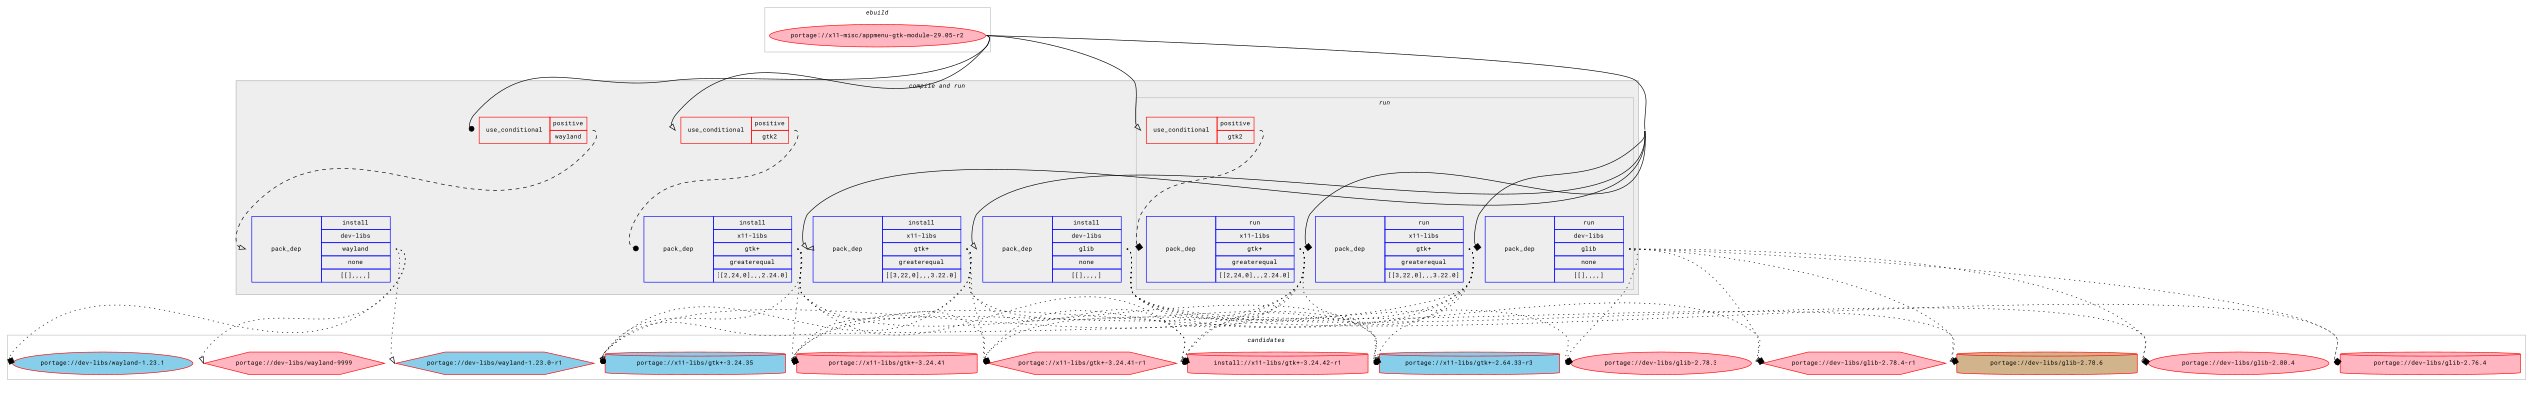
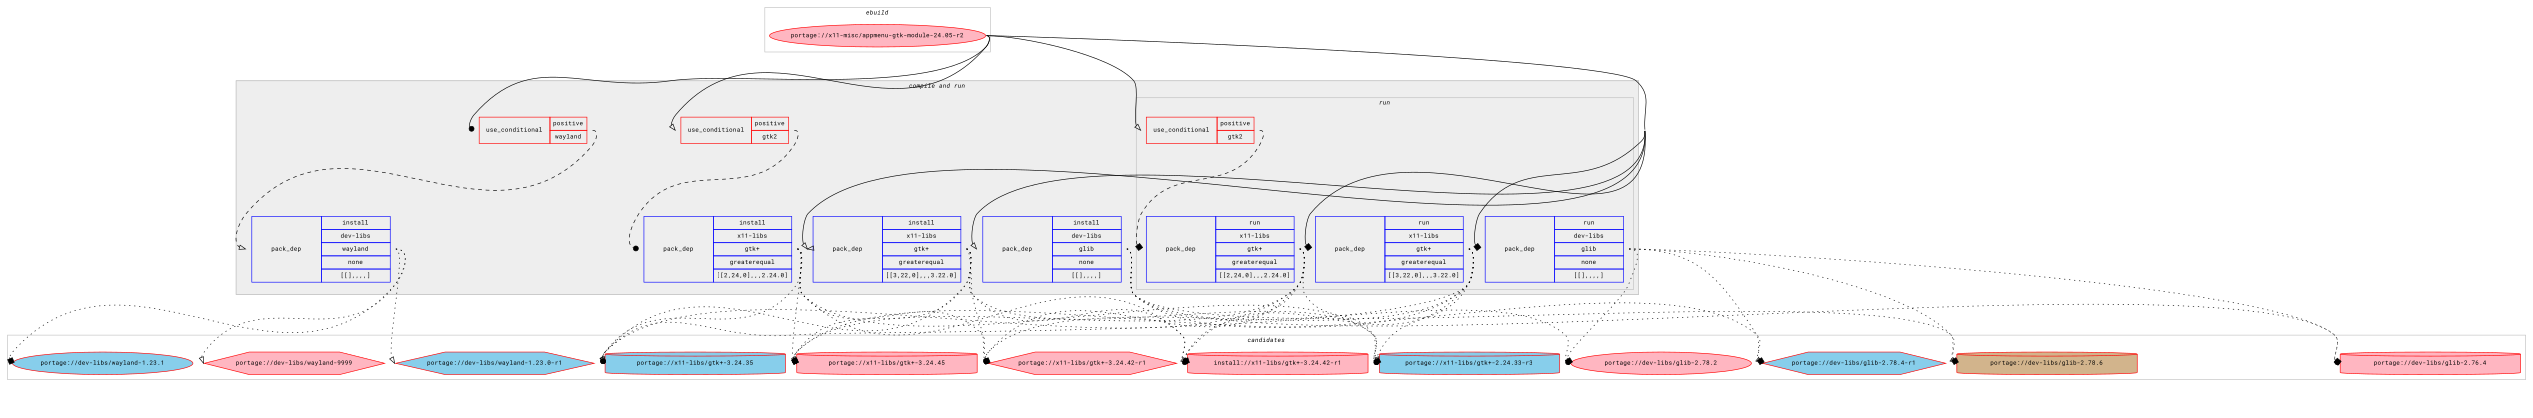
node "portage://x11-misc/appmenu-gtk-module-29.05-r2": label "portage://x11-misc/appmenu-gtk-module-29.05-r2" -> "portage://x11-misc/appmenu-gtk-module-24.05-r2"
node "portage://x11-libs/gtk+-3.24.41": label "portage://x11-libs/gtk+-3.24.41" -> "portage://x11-libs/gtk+-3.24.45"
node "portage://x11-libs/gtk+-3.24.41-r1": label "portage://x11-libs/gtk+-3.24.41-r1" -> "portage://x11-libs/gtk+-3.24.42-r1"
node "portage://x11-libs/gtk+-2.64.33-r3": label "portage://x11-libs/gtk+-2.64.33-r3" -> "portage://x11-libs/gtk+-2.24.33-r3"
node "portage://dev-libs/glib-2.78.3": label "portage://dev-libs/glib-2.78.3" -> "portage://dev-libs/glib-2.78.2"
node "portage://dev-libs/glib-2.78.4-r1": fillcolor lightpink -> skyblue
node "portage://dev-libs/glib-2.80.4": removed
